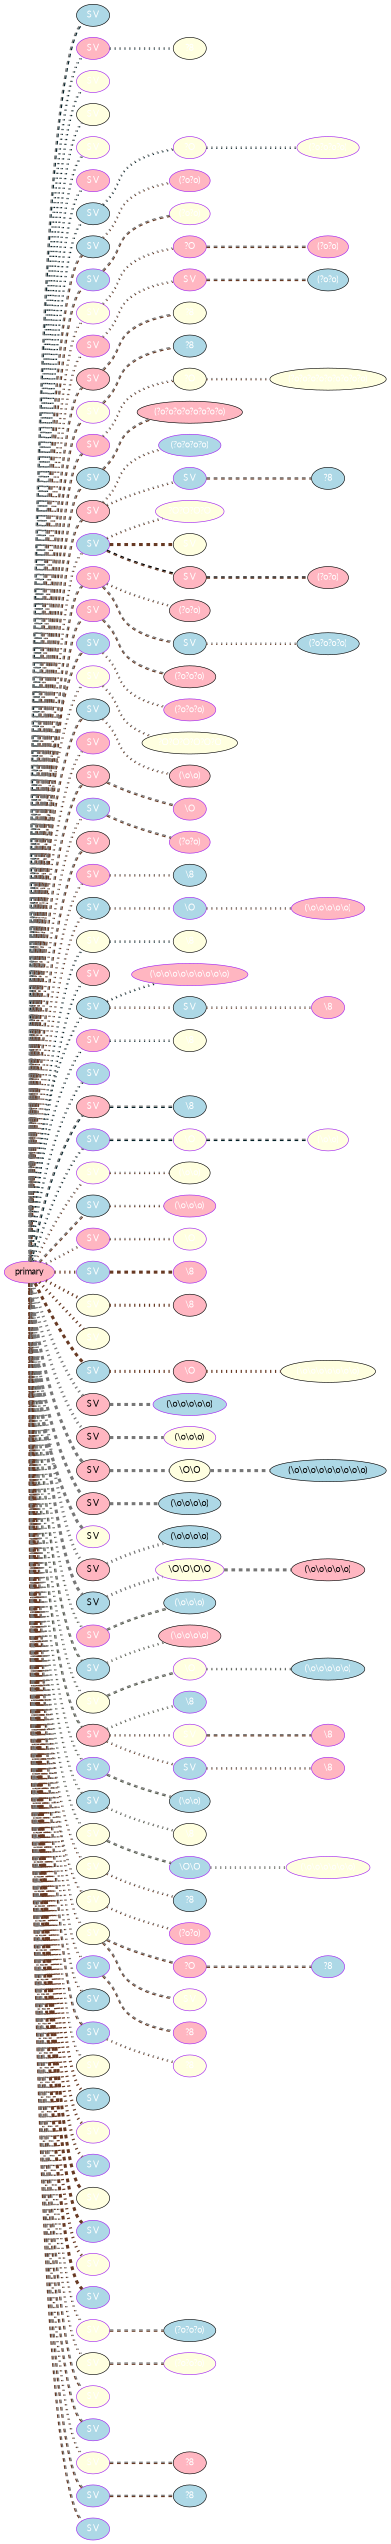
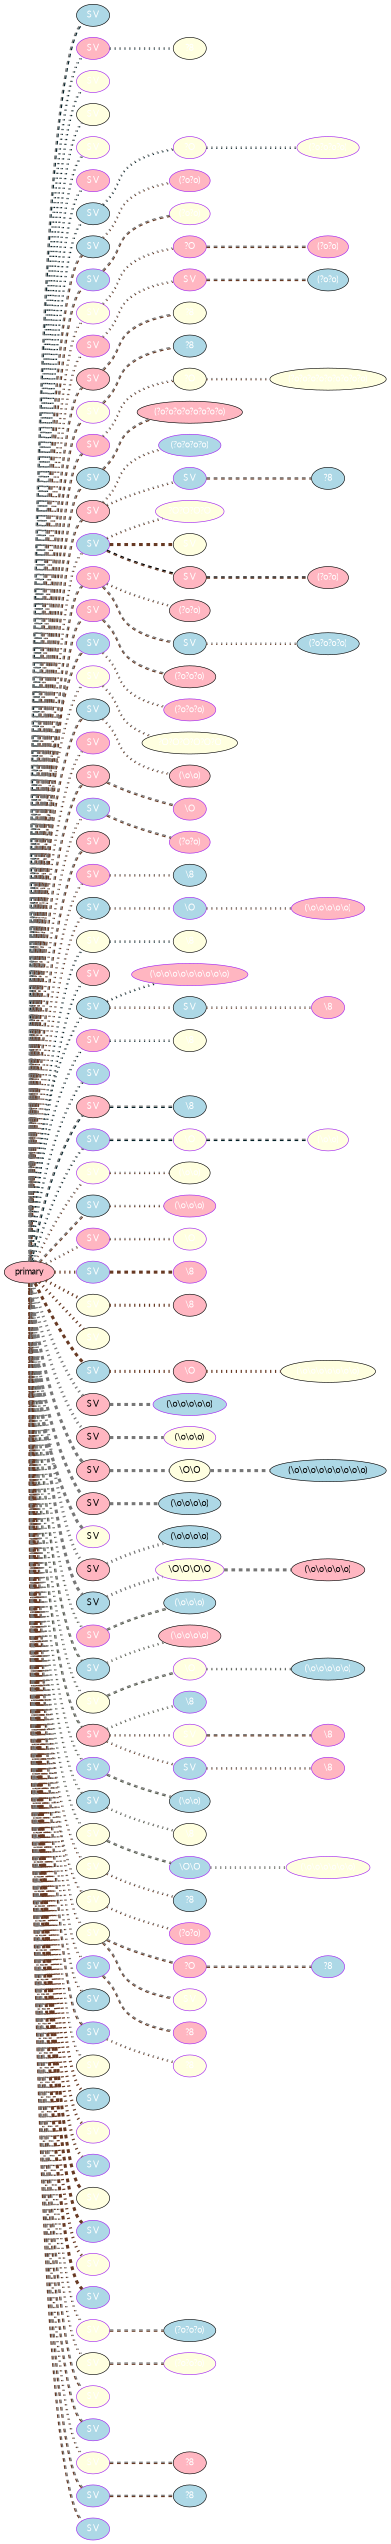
node "primary": color purple -> black
